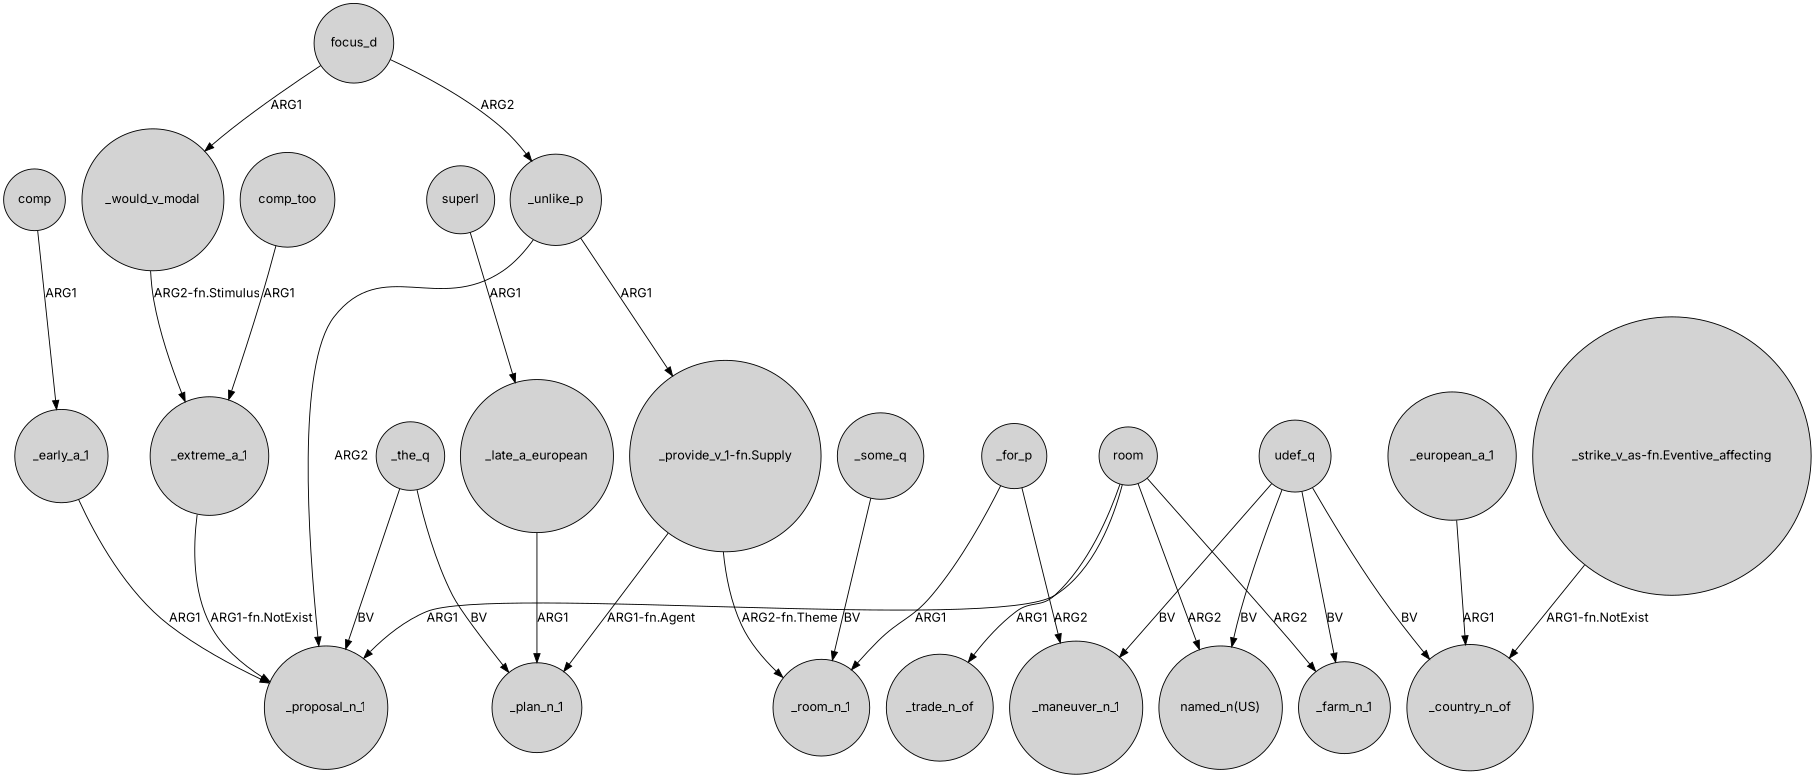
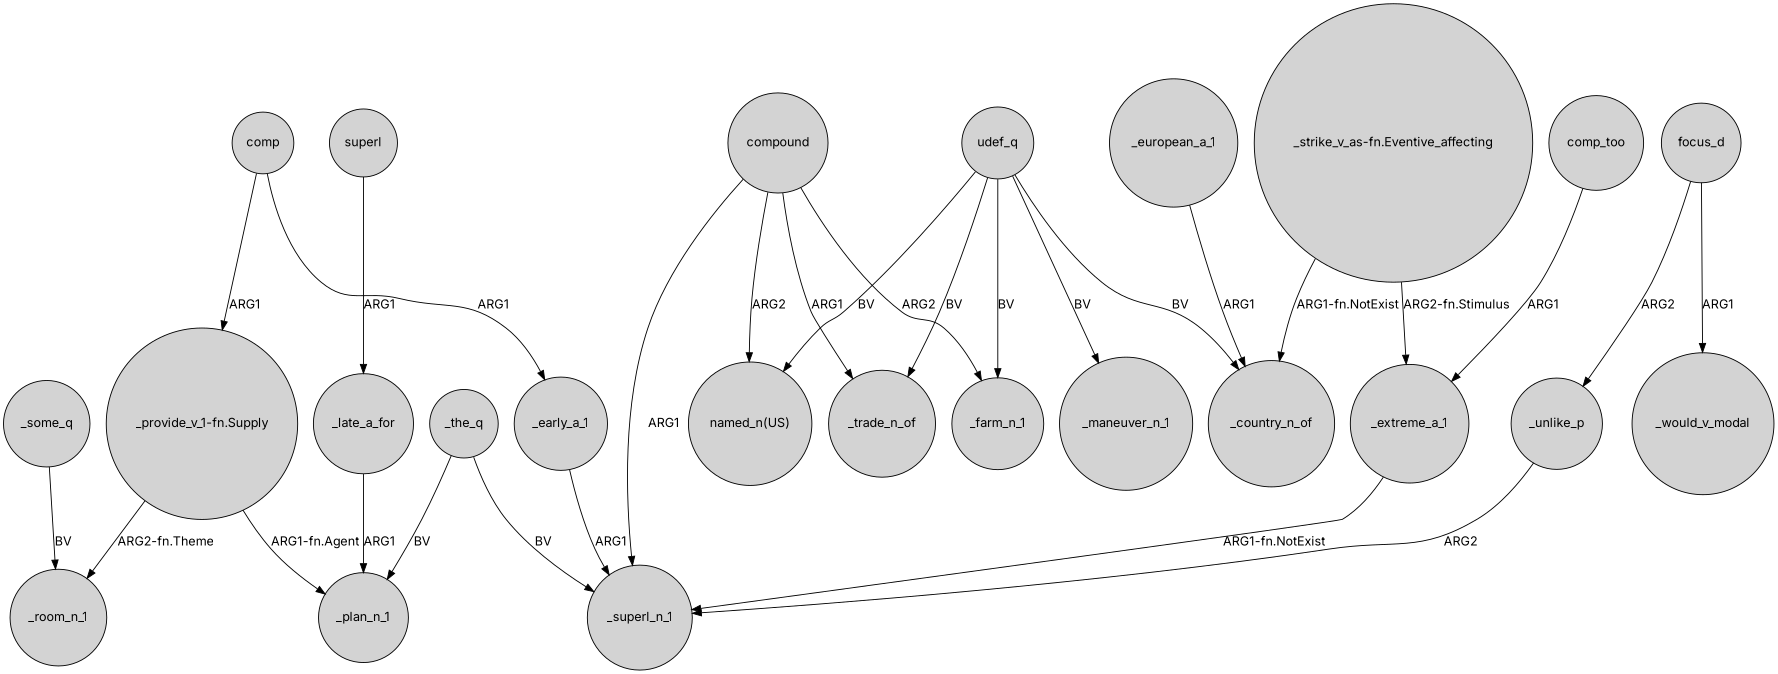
edge "udef_q" -> "_trade_n_of": added, label "BV"
edge "_unlike_p" -> "_provide_v_1-fn.Supply": now "comp" -> "_provide_v_1-fn.Supply"
edge "_would_v_modal" -> "_extreme_a_1": now "_strike_v_as-fn.Eventive_affecting" -> "_extreme_a_1"
node "_late_a_european": label "_late_a_european" -> "_late_a_for"
node "_for_p": removed
node "room": label "room" -> "compound"
node "_proposal_n_1": label "_proposal_n_1" -> "_superl_n_1"
